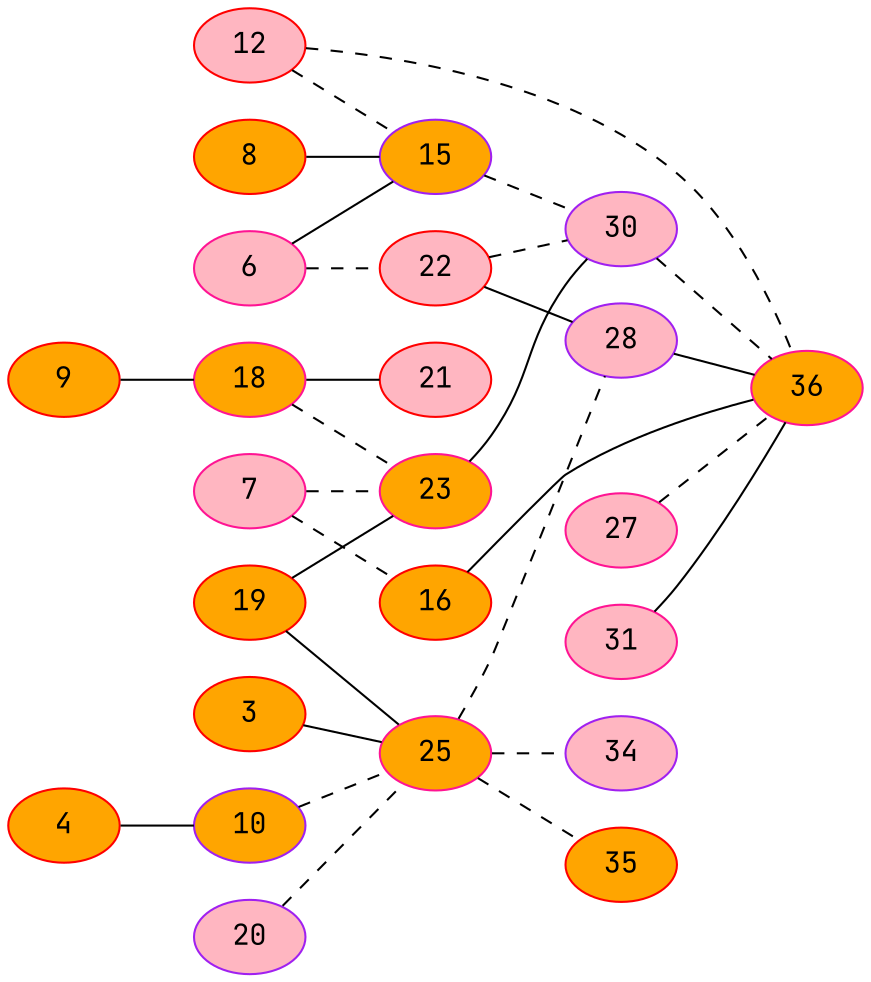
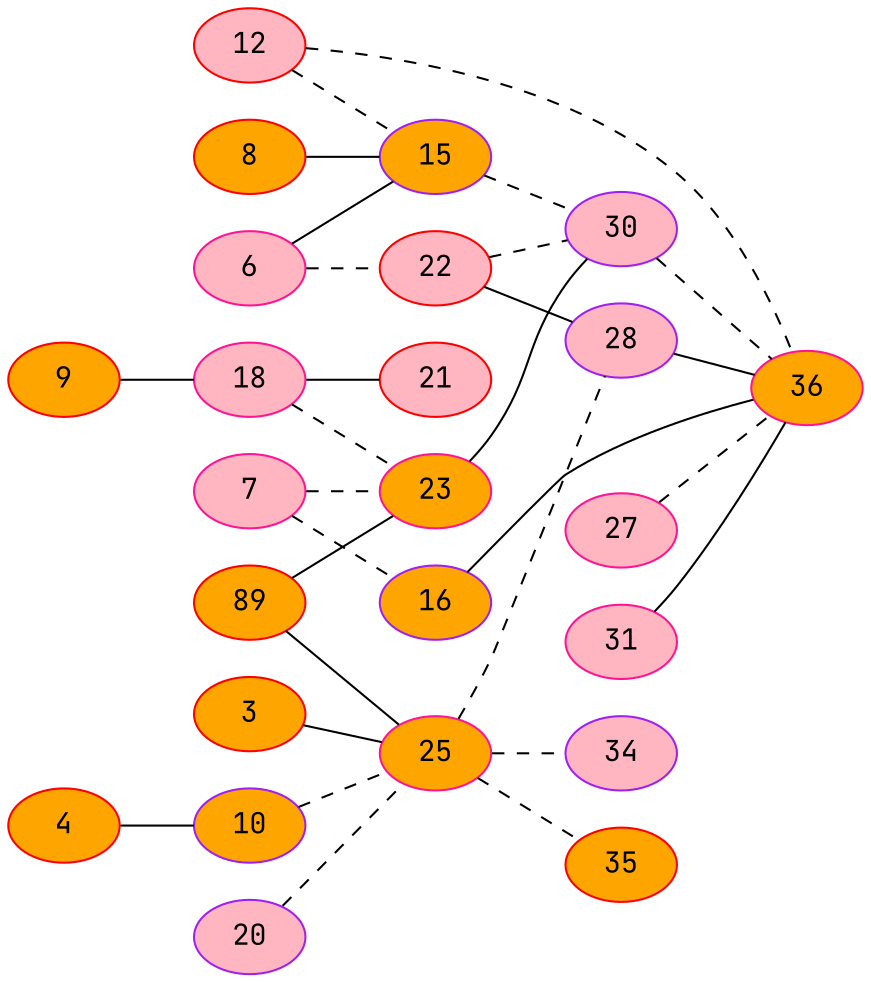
node "18": fillcolor orange -> lightpink
node "19": label "19" -> "89"
node "16": color red -> purple
